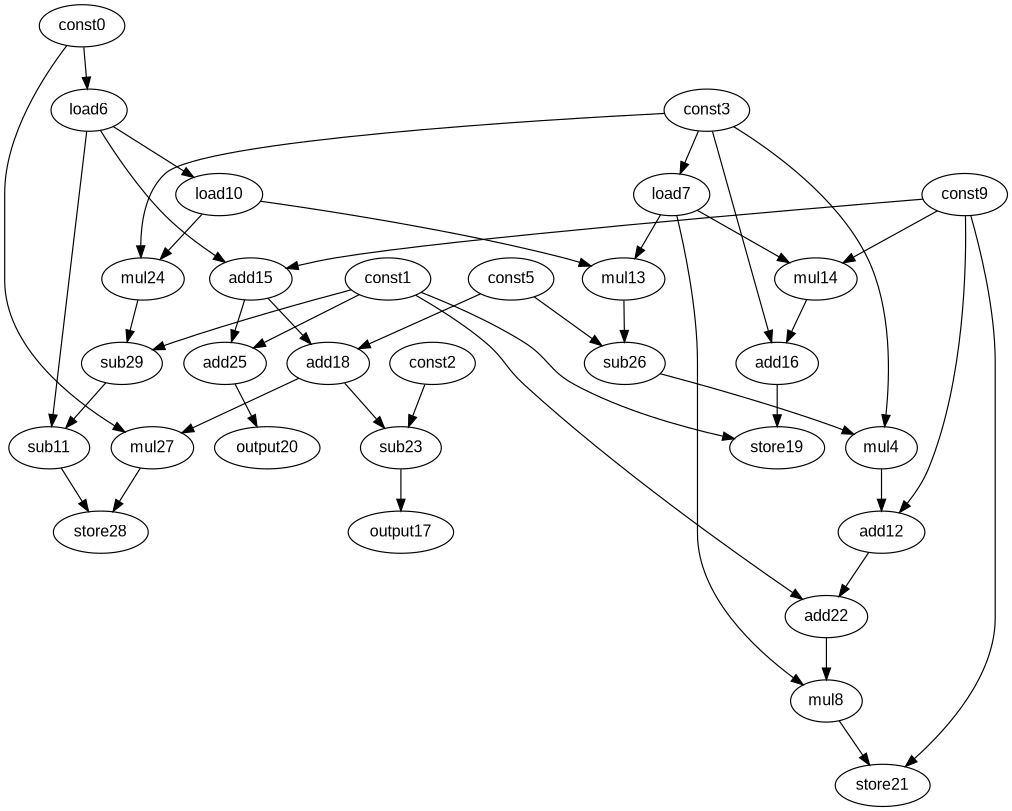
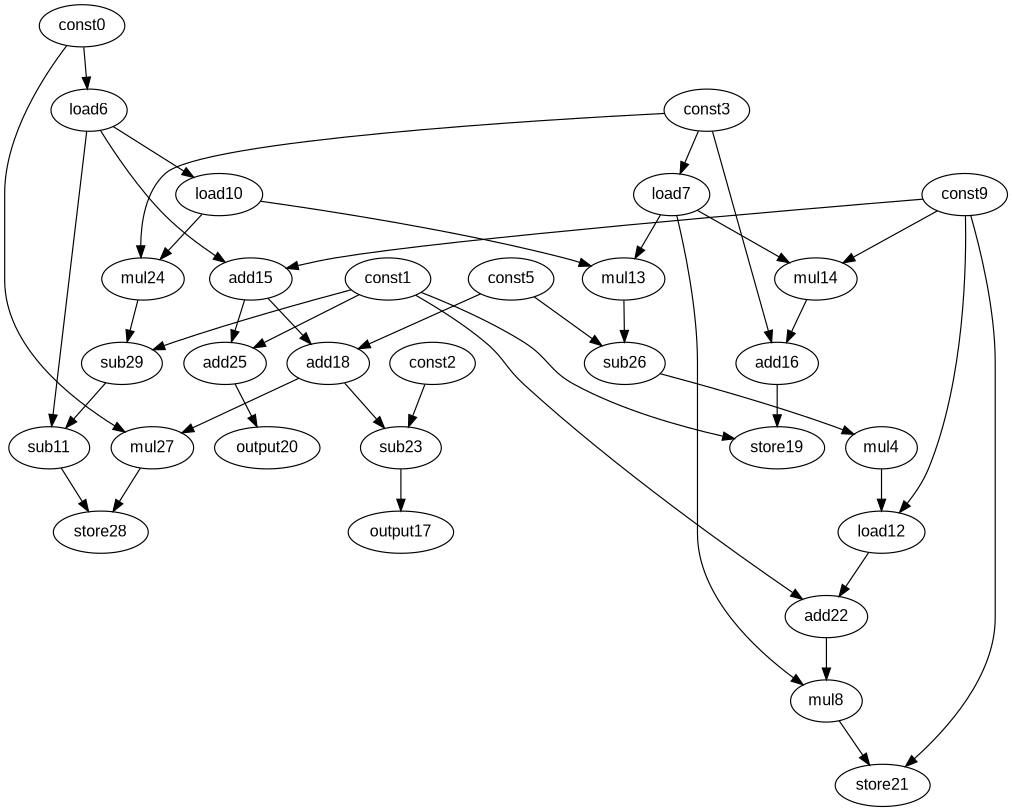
edge "const3" -> "mul4": removed
node "add12": label "add12" -> "load12"
